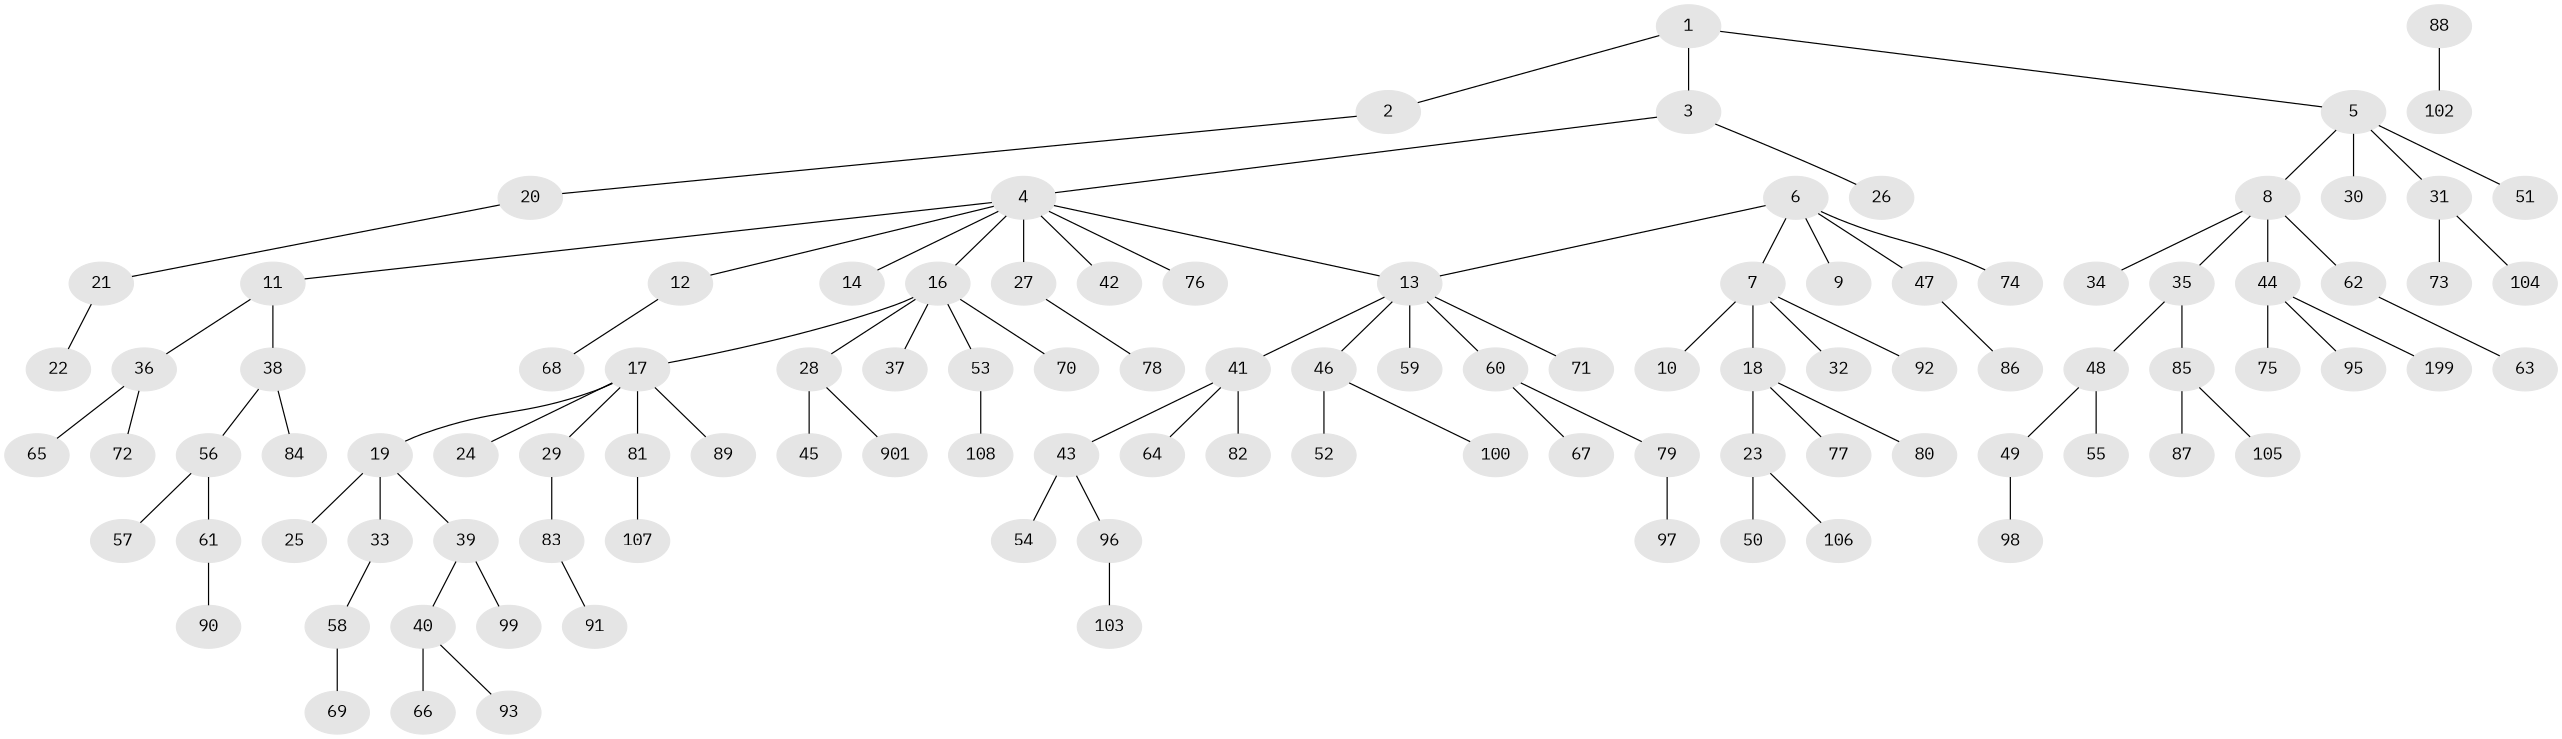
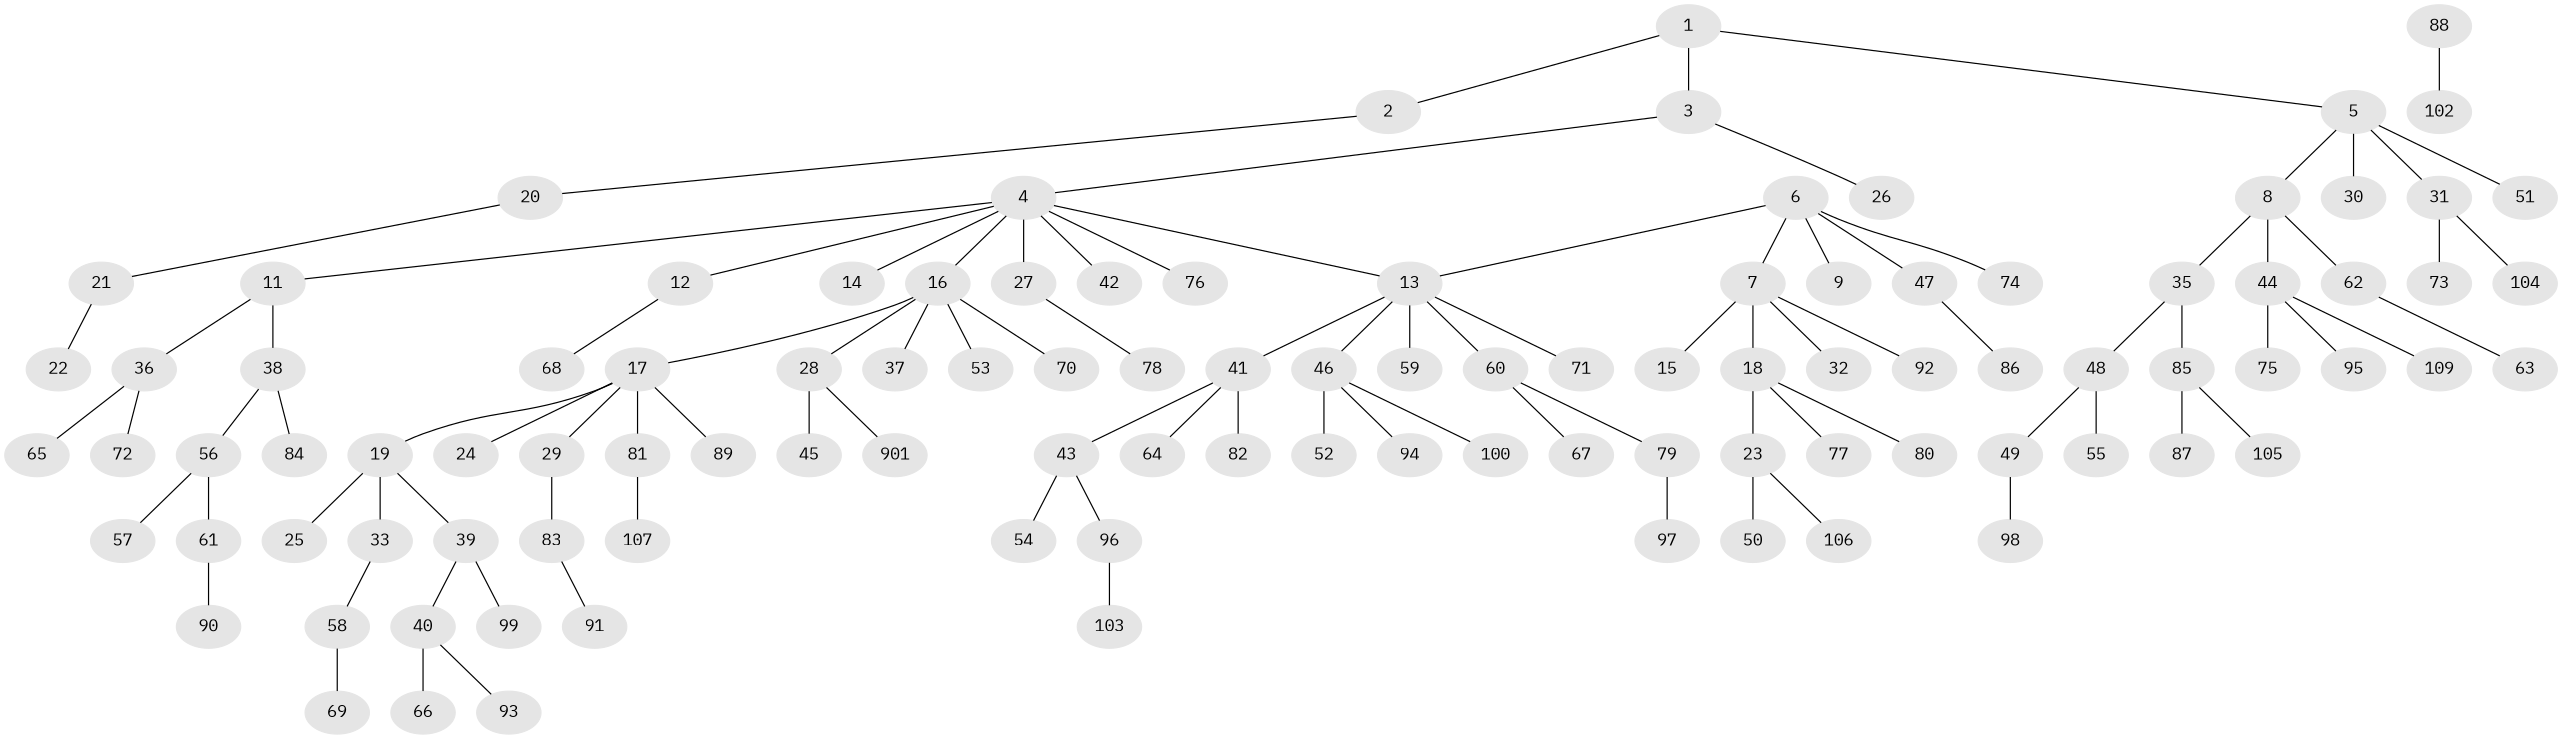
node "34": removed
node "10": label "10" -> "15"
node "199": label "199" -> "109"
node "108": removed
node "94": added
